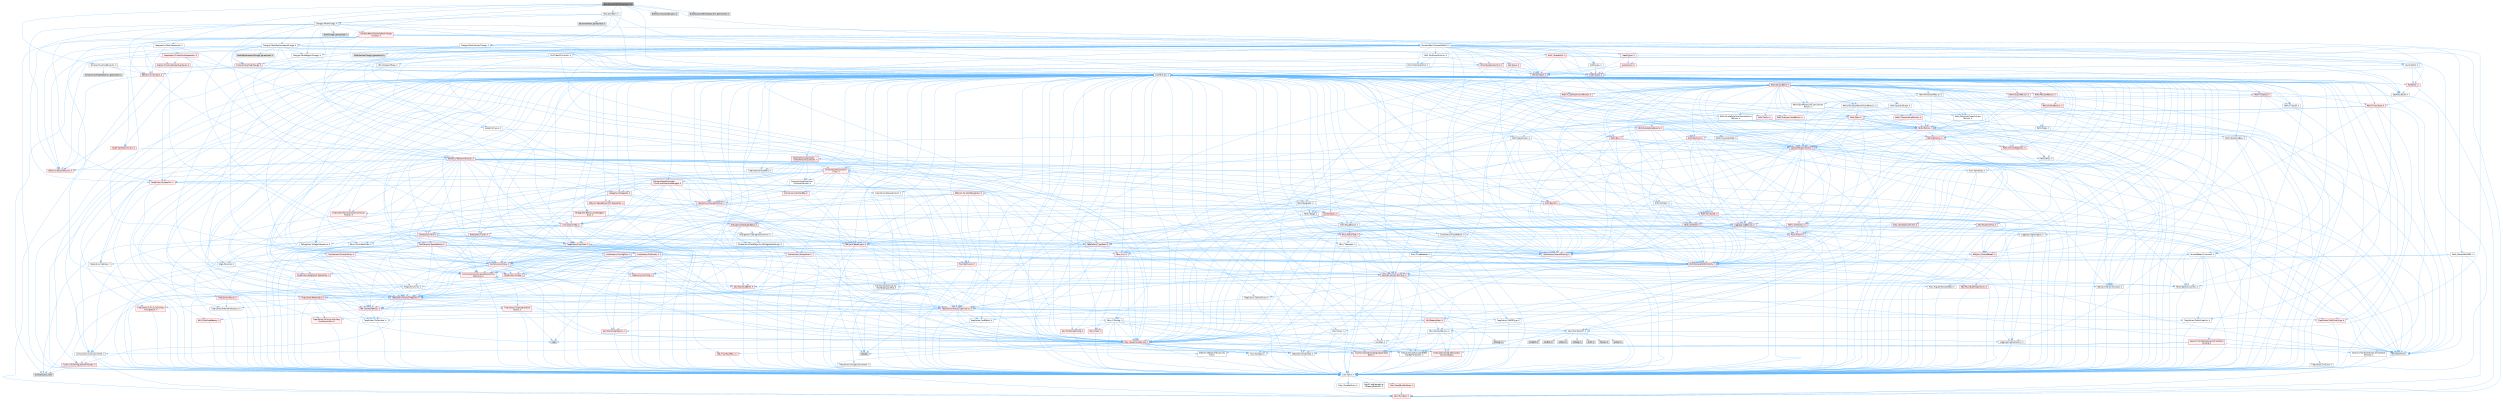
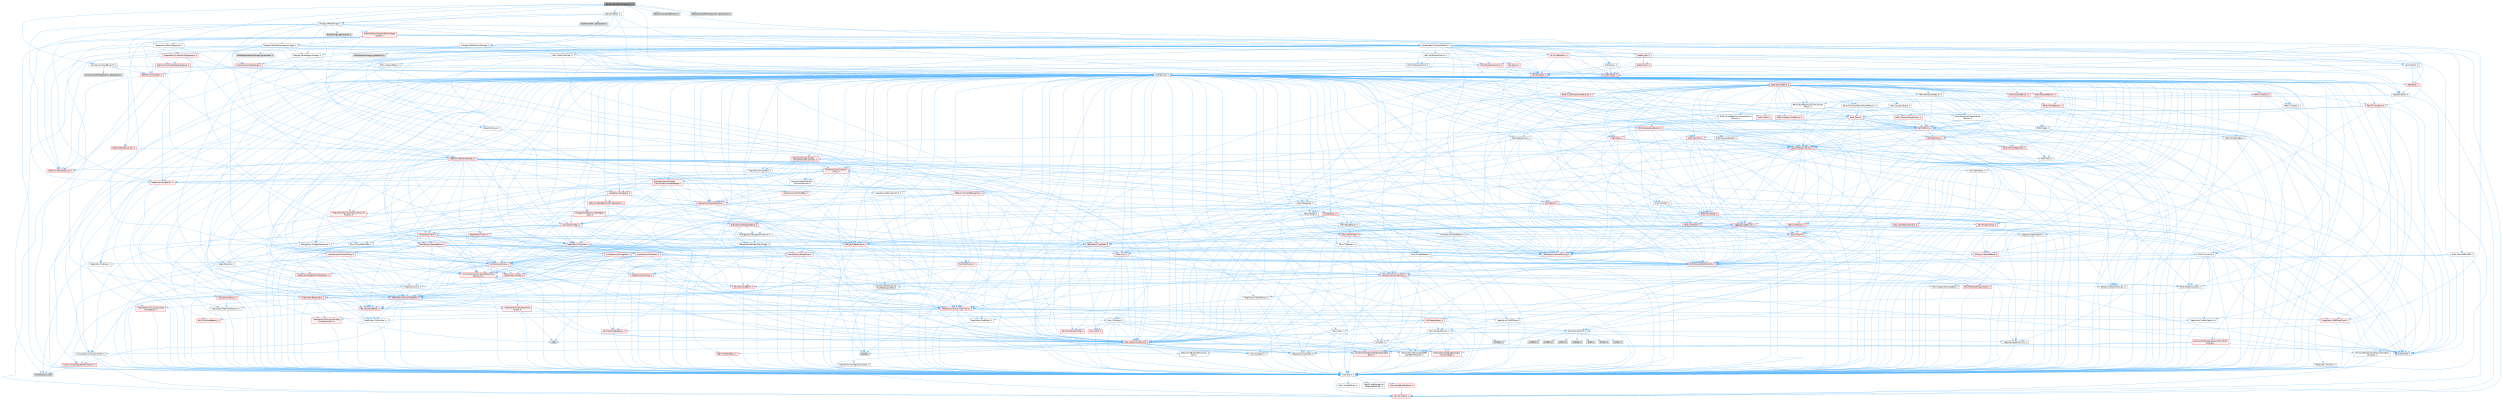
node "InteractiveToolObjects/DelegateSettings.h": label "InteractiveToolObjects/DelegateSettings.h" -> "Delegates/DelegateSettings.h"
node "UnrealNames/Interval.h": label "UnrealNames/Interval.h" -> "Math/Interval.h"
